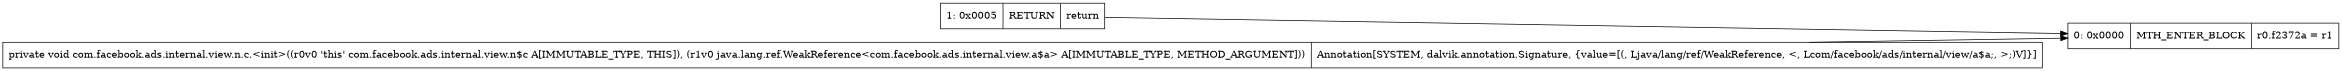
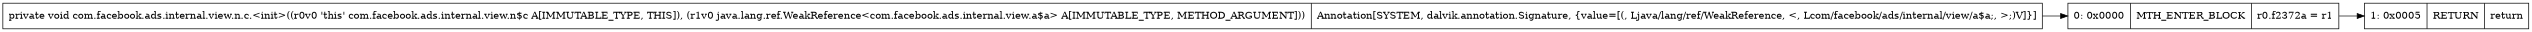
edge "1: 0x0005" -> "0: 0x0000": reversed
